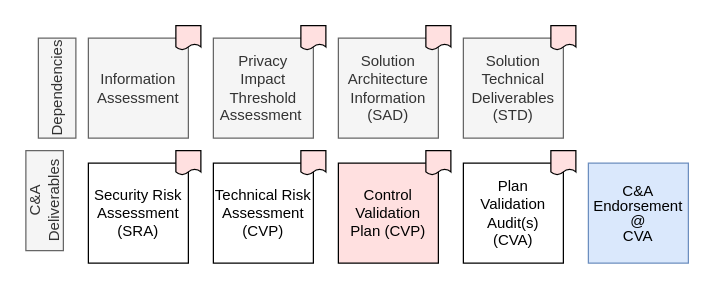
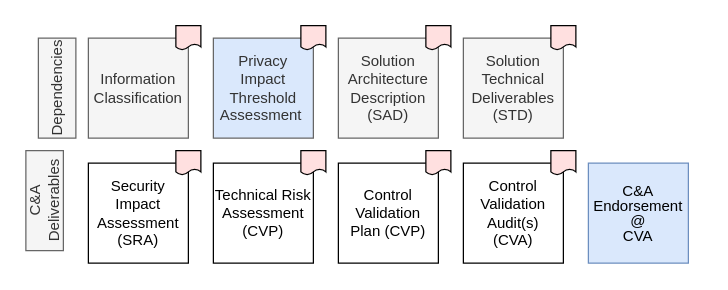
node "Information Assessment": label "Information Assessment" -> "Information Classification"
node "Privacy Impact Threshold Assessment": fillcolor #f5f5f5 -> #dae8fc
node "Solution Architecture Information (SAD)": label "Solution Architecture Information (SAD)" -> "Solution Architecture Description (SAD)"
node "Security Risk Assessment (SRA)": label "Security Risk Assessment (SRA)" -> "Security Impact Assessment (SRA)"
node "Control Validation Plan (CVP)": fillcolor #ffe0e0 -> #ffffff
node "Plan Validation Audit(s) (CVA)": label "Plan Validation Audit(s) (CVA)" -> "Control Validation Audit(s) (CVA)"
